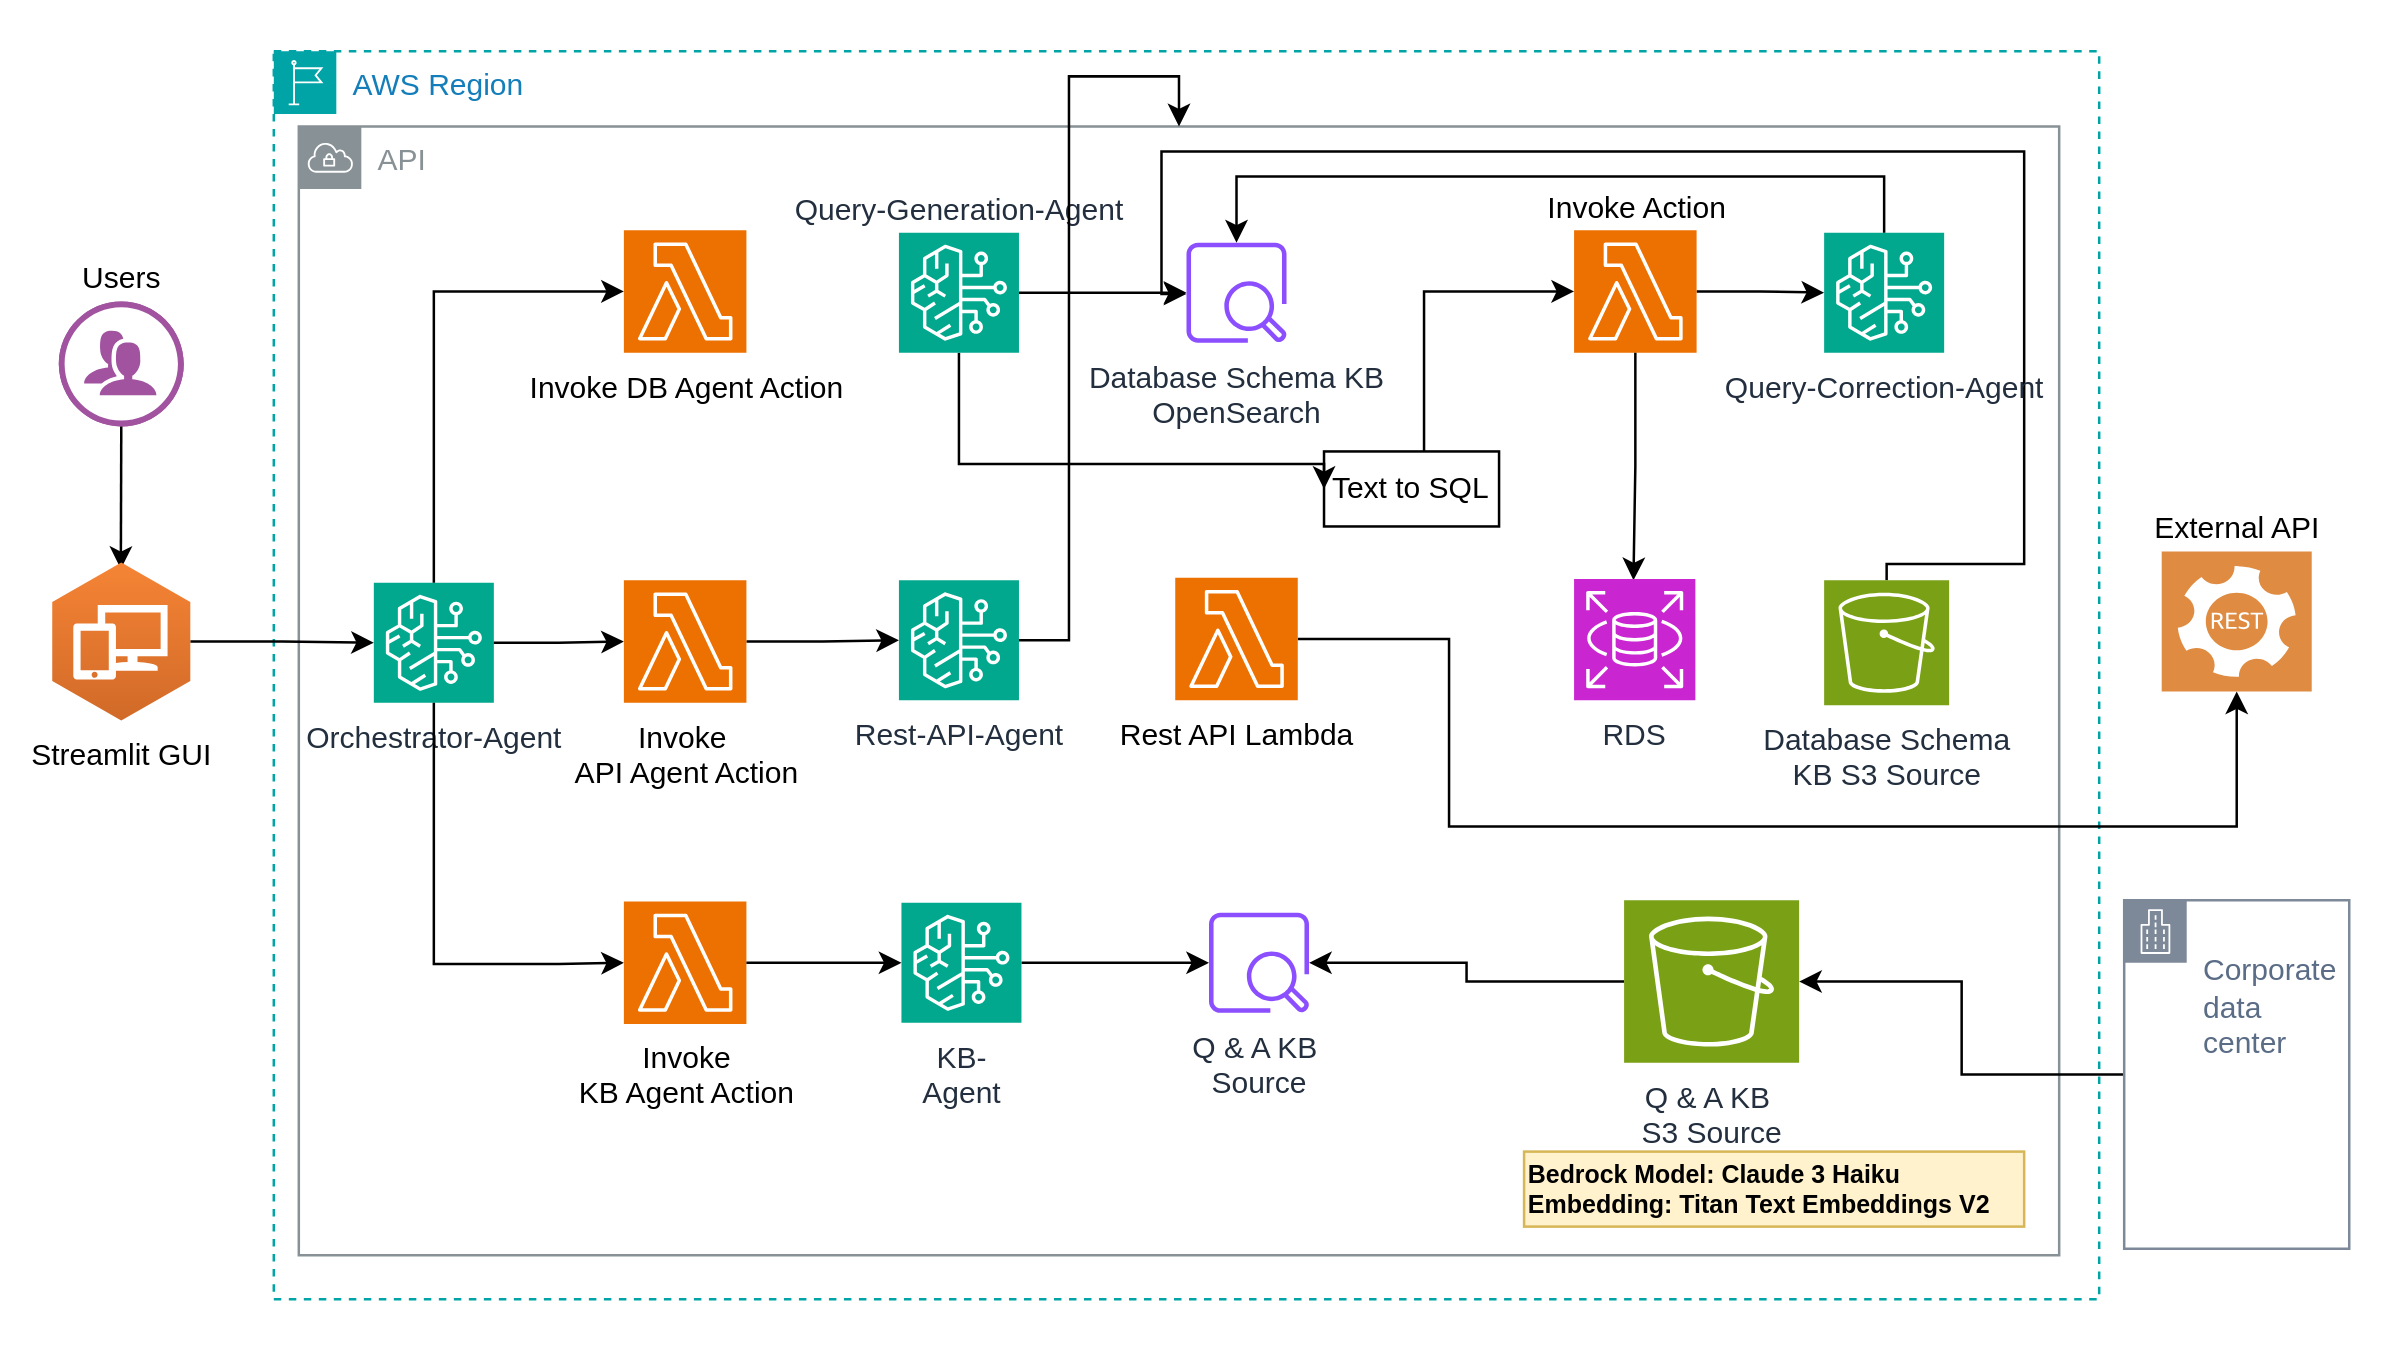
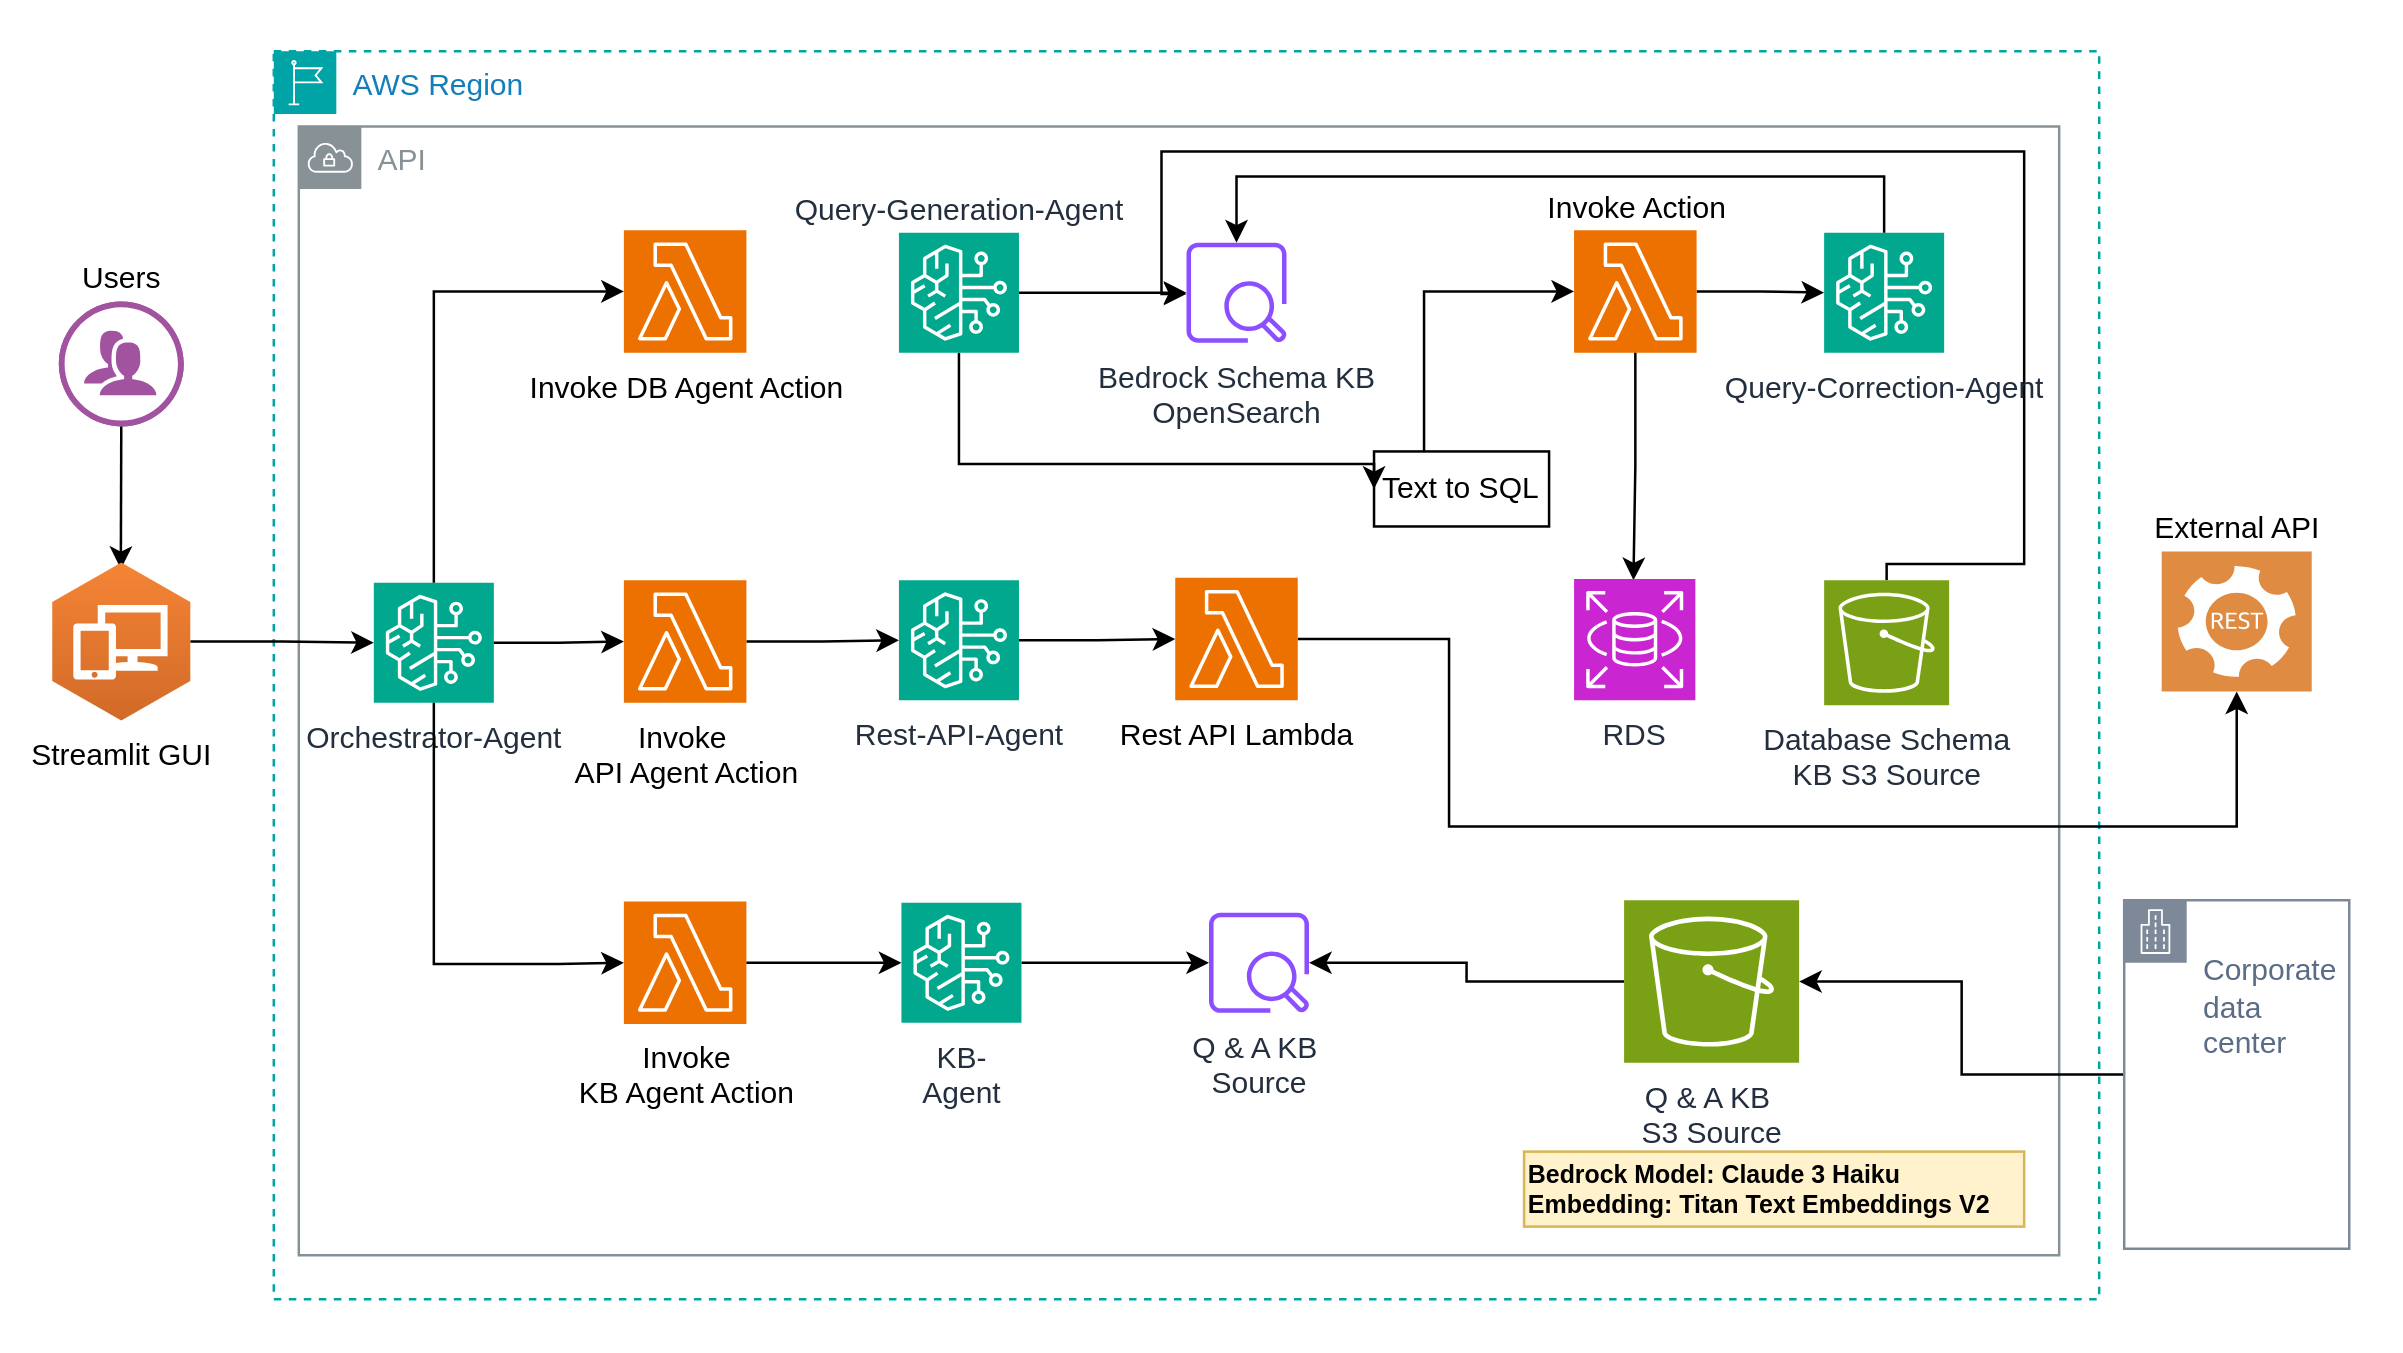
edge "Rest-API-Agent" -> "API": now "Rest-API-Agent" -> "Rest API Lambda"
node "Database Schema KB OpenSearch": label "Database Schema KB OpenSearch" -> "Bedrock Schema KB OpenSearch"
node "Text to SQL": moved (1411, 489) -> (1461, 489)
